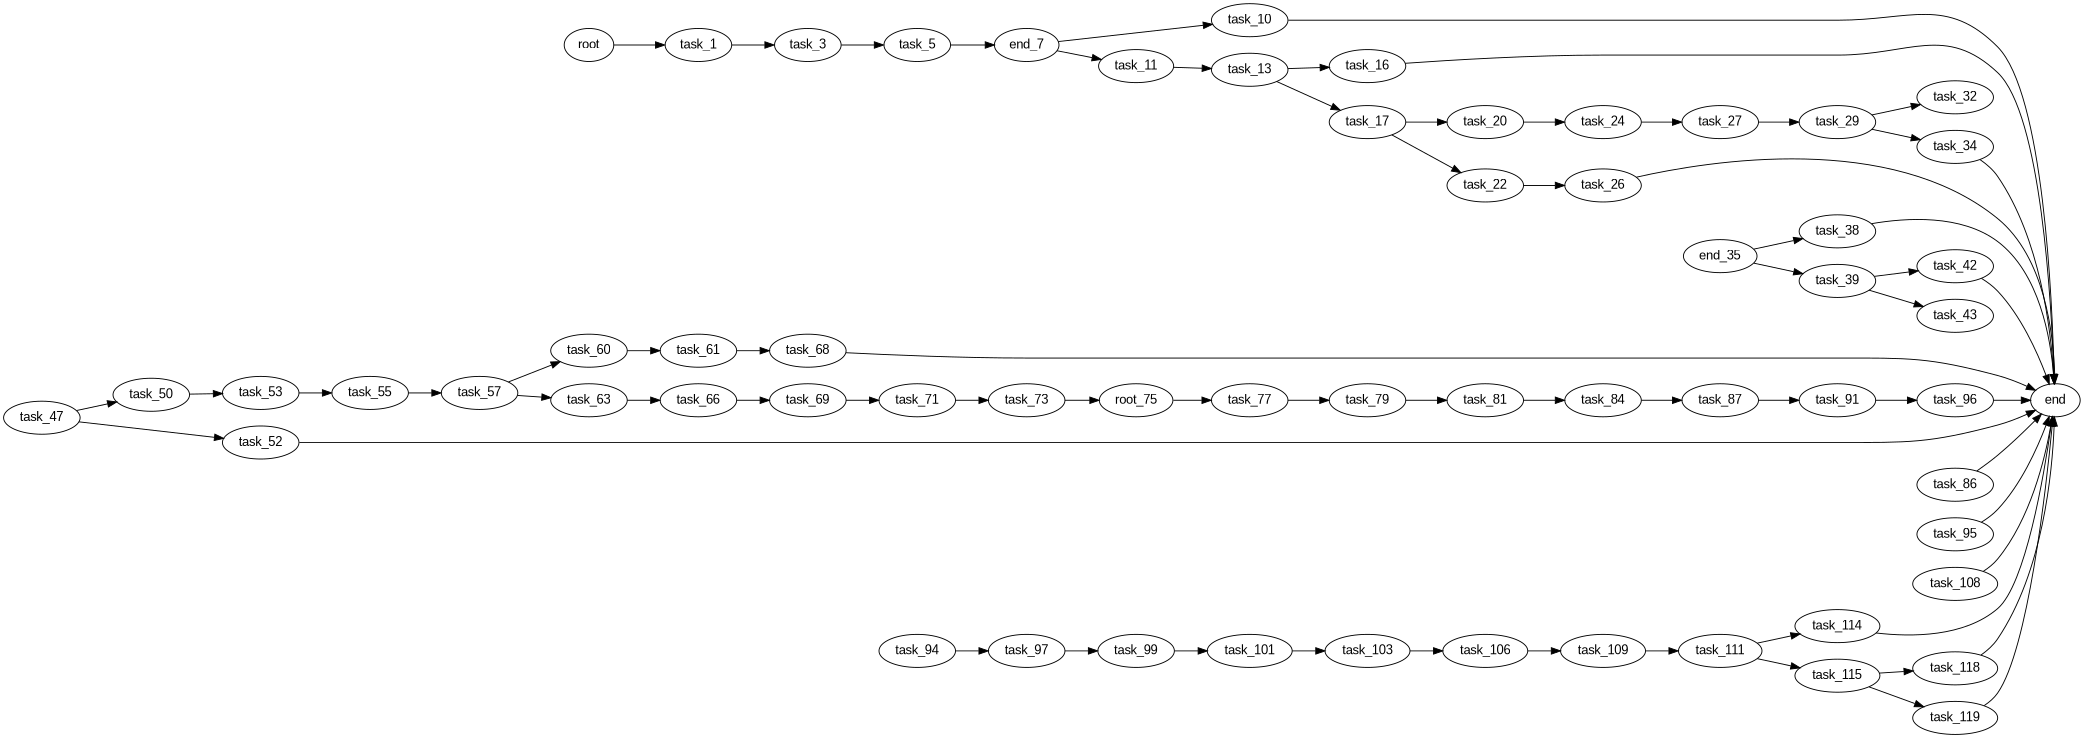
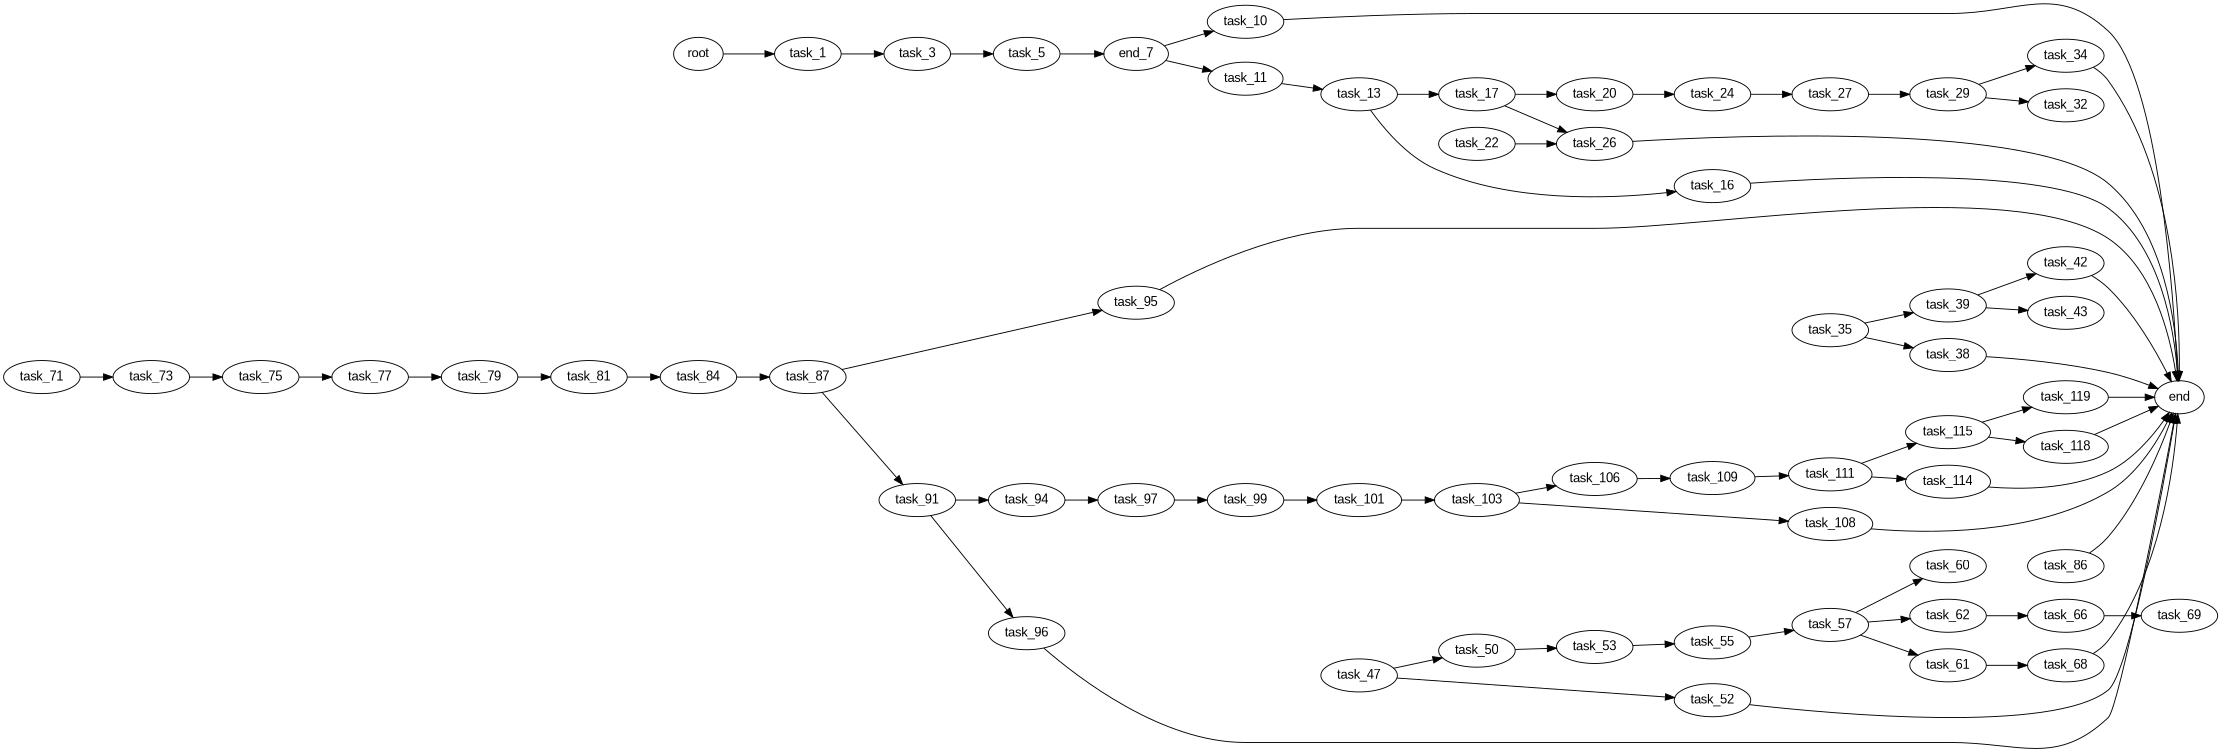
edge "task_17" -> "task_22": now "task_17" -> "task_26"
node "end_35": label "end_35" -> "task_35"
edge "task_87" -> "task_95": added
edge "task_60" -> "task_61": now "task_57" -> "task_61"
node "task_63": label "task_63" -> "task_62"
edge "task_69" -> "task_71": removed
node "root_75": label "root_75" -> "task_75"
edge "task_91" -> "task_94": added
edge "task_103" -> "task_108": added
